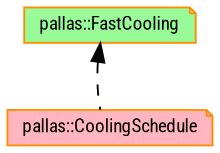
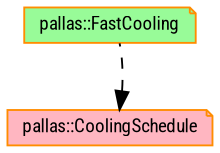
edge "pallas::CoolingSchedule" -> "pallas::FastCooling": reversed
